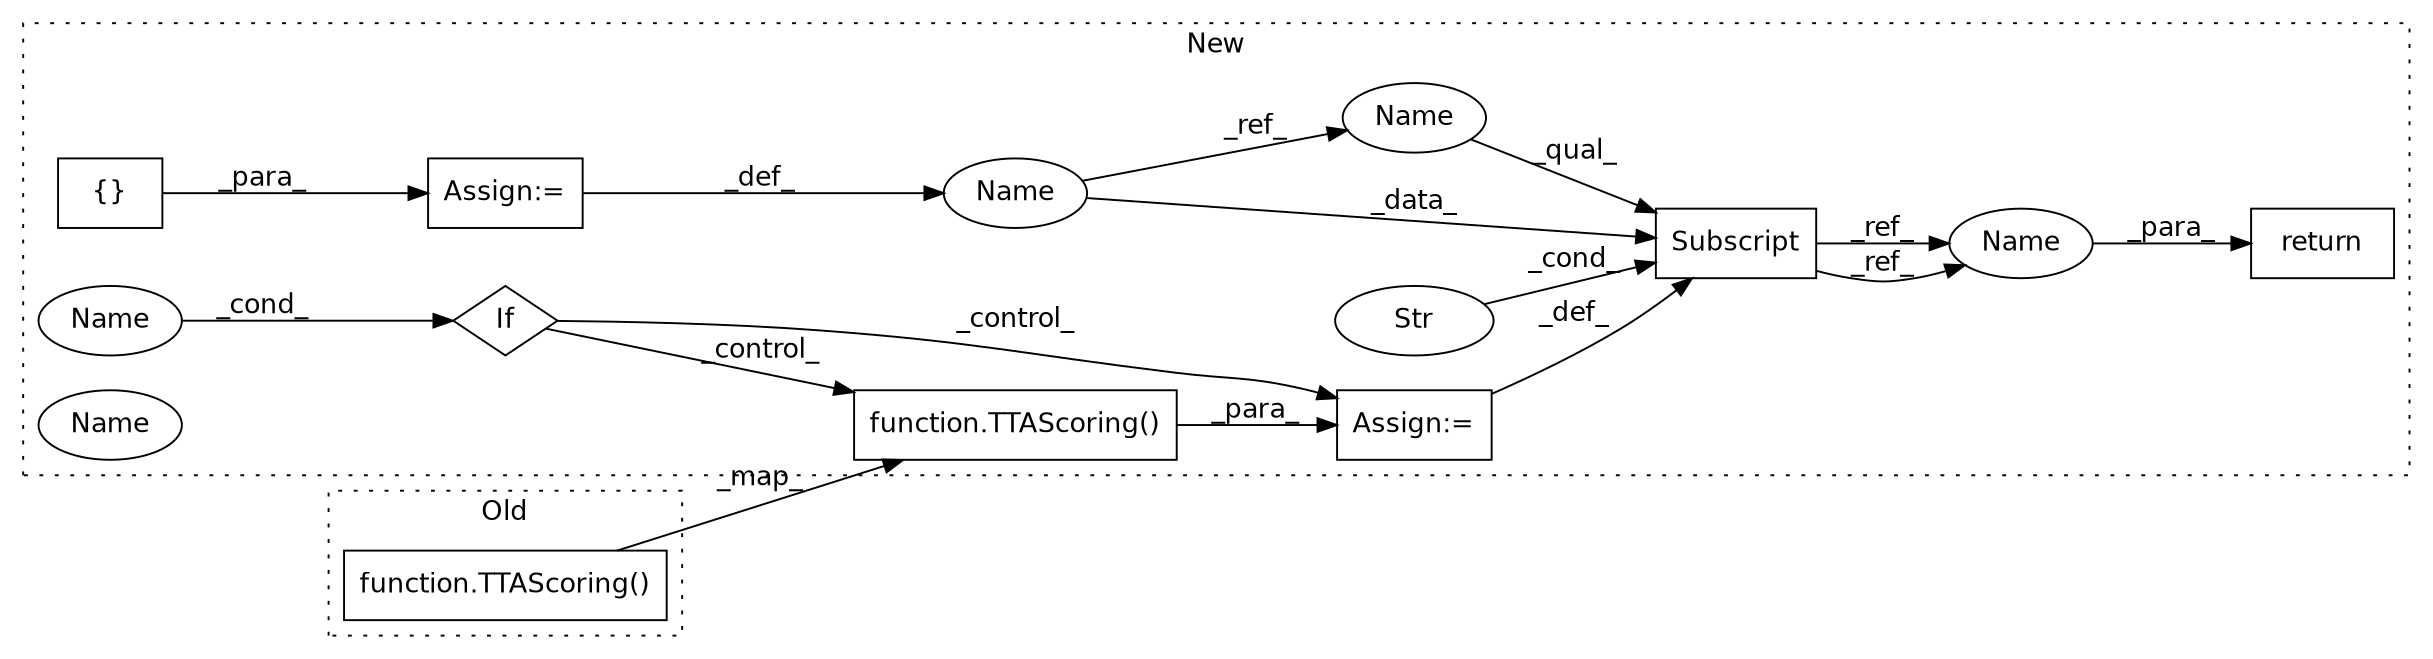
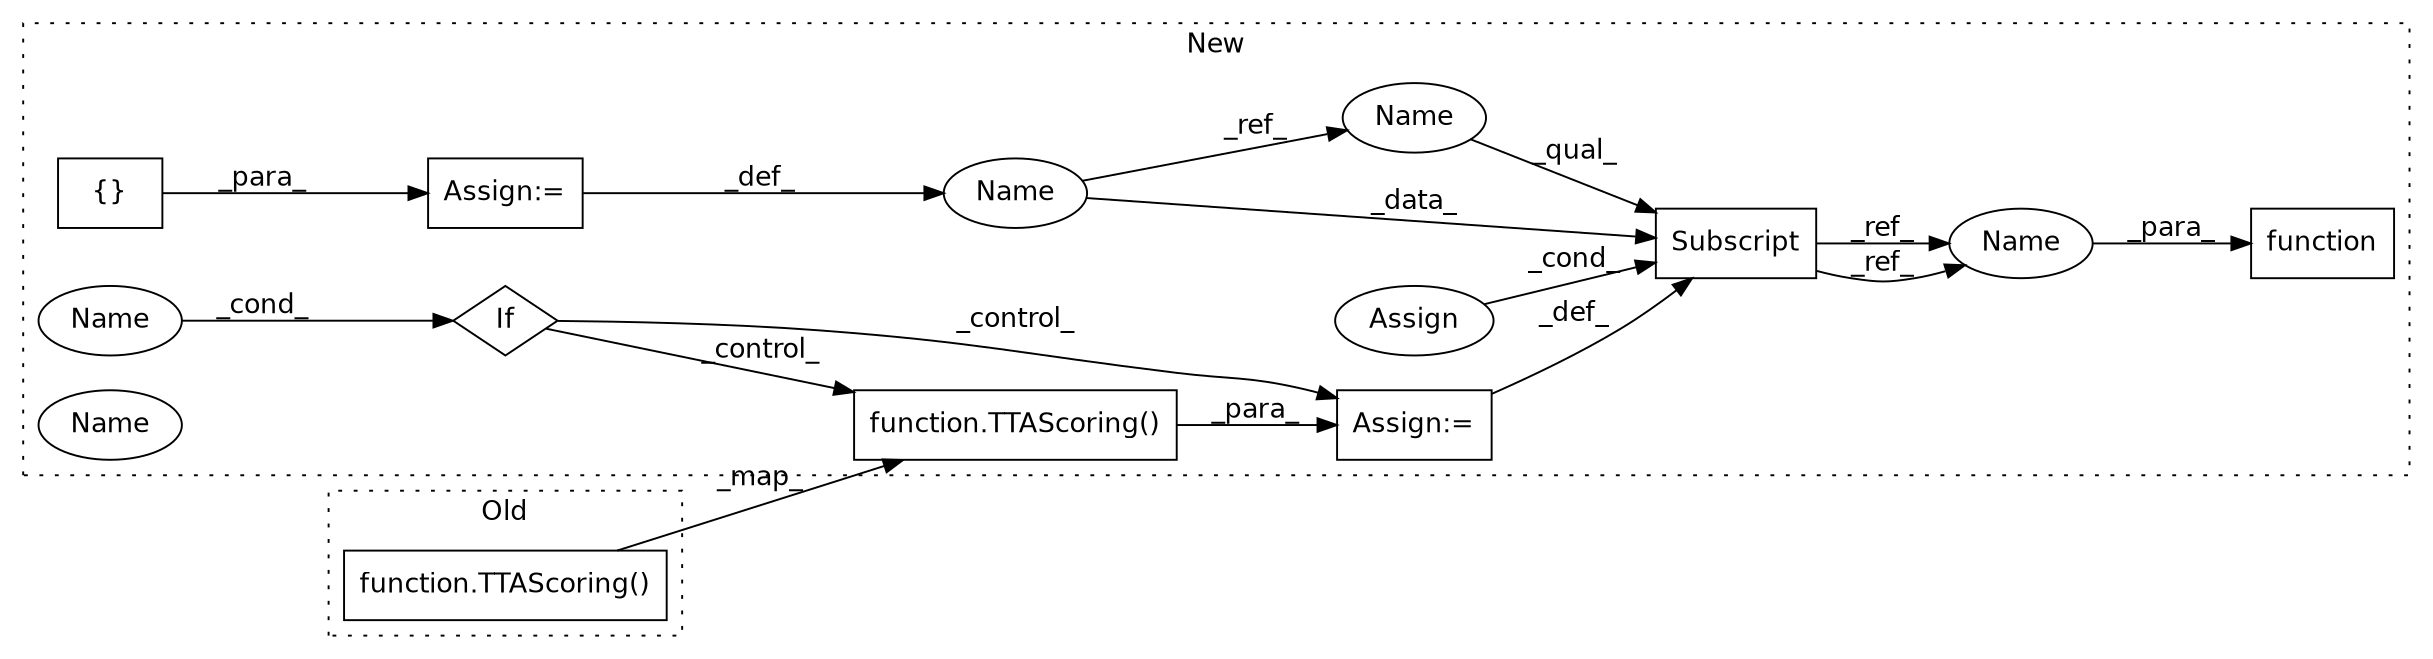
node "return": label "return" -> "function"
node "Str": label "Str" -> "Assign"
